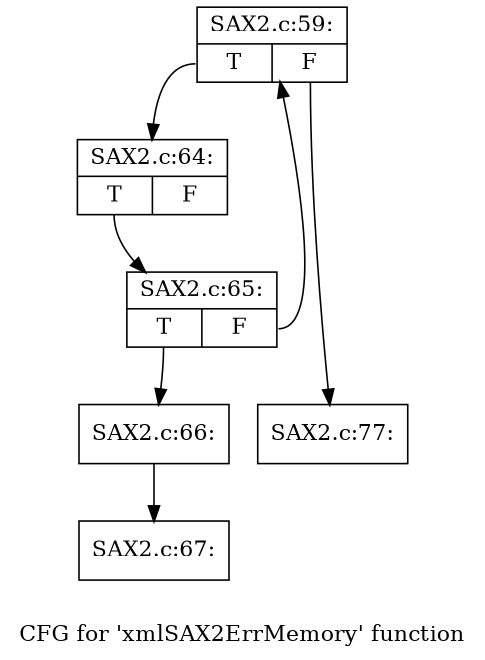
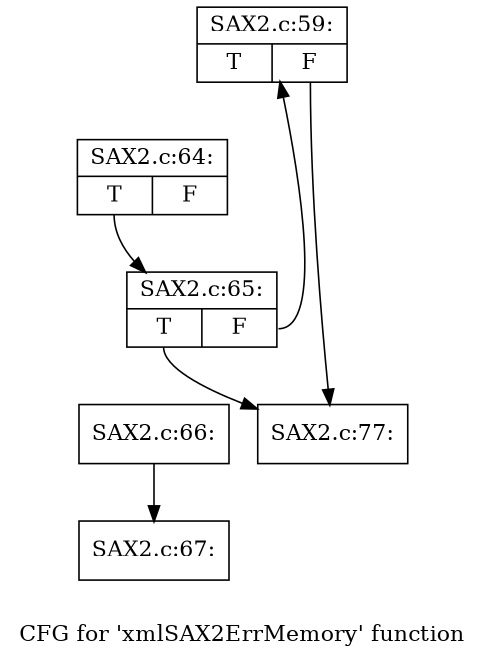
edge "SAX2.c:59:" -> "SAX2.c:64:": removed
edge "SAX2.c:65:" -> "SAX2.c:66:": now "SAX2.c:65:" -> "SAX2.c:77:"
